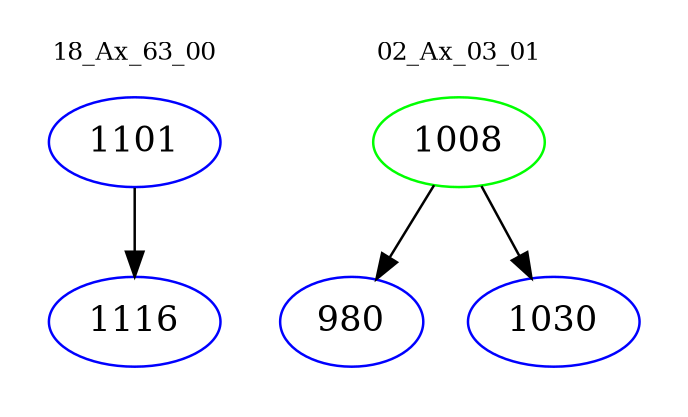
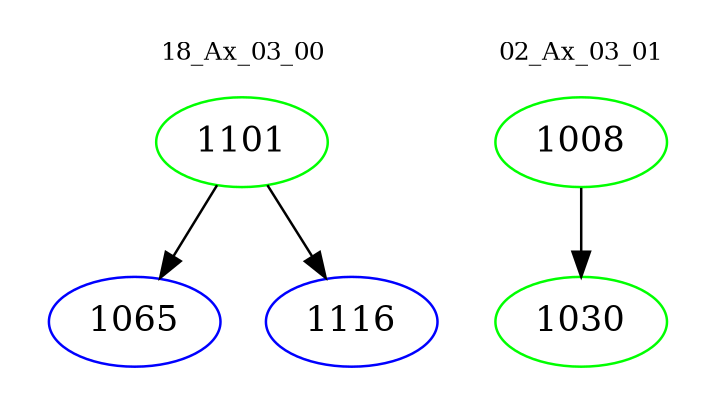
cluster "18_Ax_63_00": label "18_Ax_63_00" -> "18_Ax_03_00"
node "1101": color blue -> green
node "1065": added
node "980": removed
node "1030": color blue -> green
